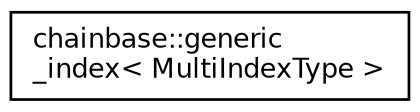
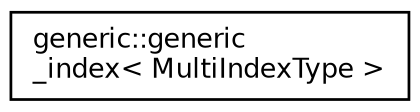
node "chainbase::generic _index< MultiIndexType >": label "chainbase::generic _index< MultiIndexType >" -> "generic::generic _index< MultiIndexType >"
